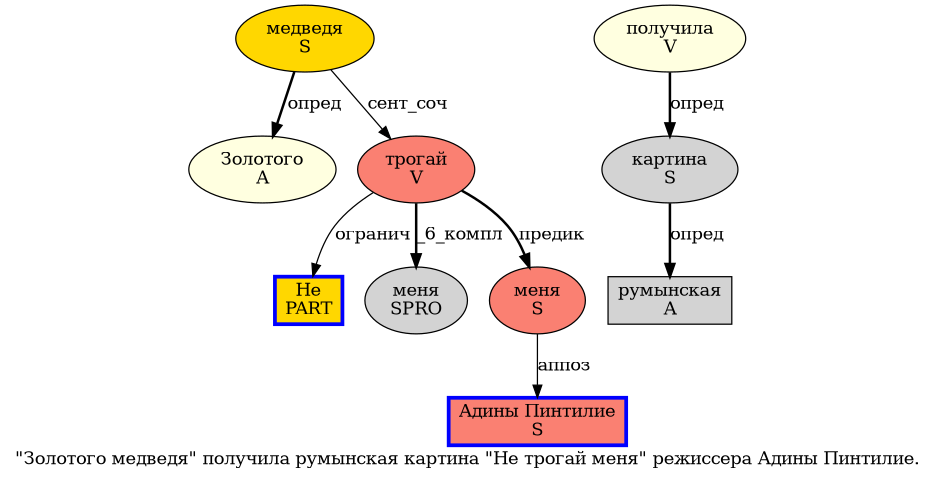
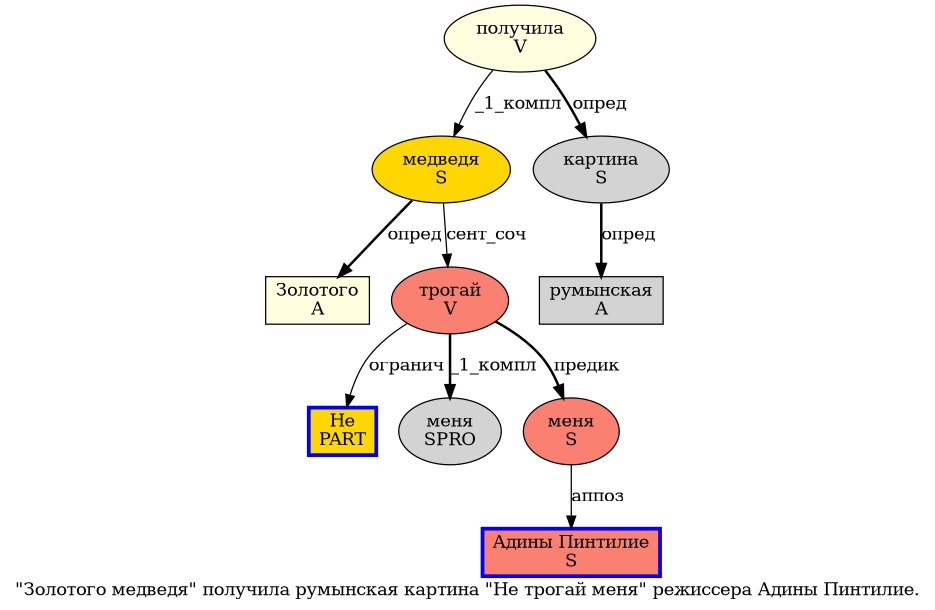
edge "получила V" -> "медведя S": added, label "_1_компл"
node "Золотого A": shape ellipse -> box
edge "трогай V" -> "меня SPRO": label "_6_компл" -> "_1_компл"
